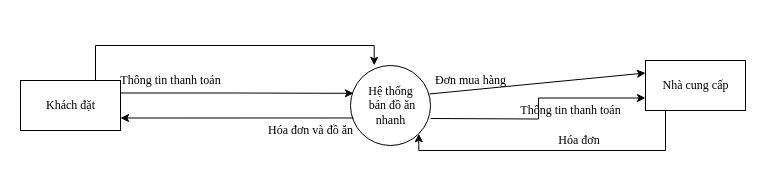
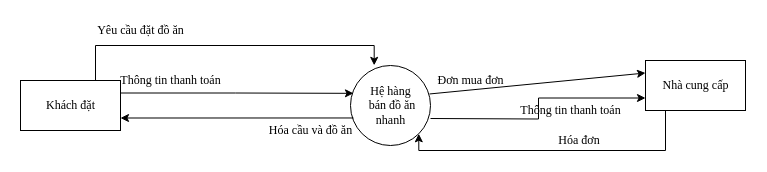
node "Yêu cầu đặt đồ ăn": added
node "Đơn mua hàng": label "Đơn mua hàng" -> "Đơn mua đơn"
node "Hệ thống bán đồ ăn nhanh": label "Hệ thống bán đồ ăn nhanh" -> "Hệ hàng bán đồ ăn nhanh"
node "Hóa đơn và đồ ăn": label "Hóa đơn và đồ ăn" -> "Hóa cầu và đồ ăn"
